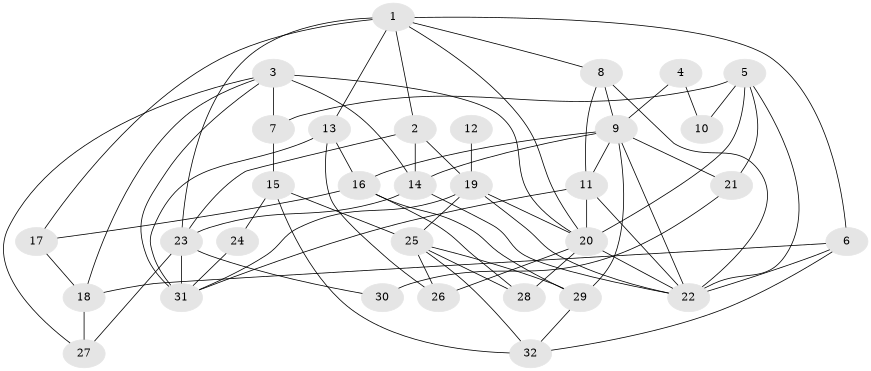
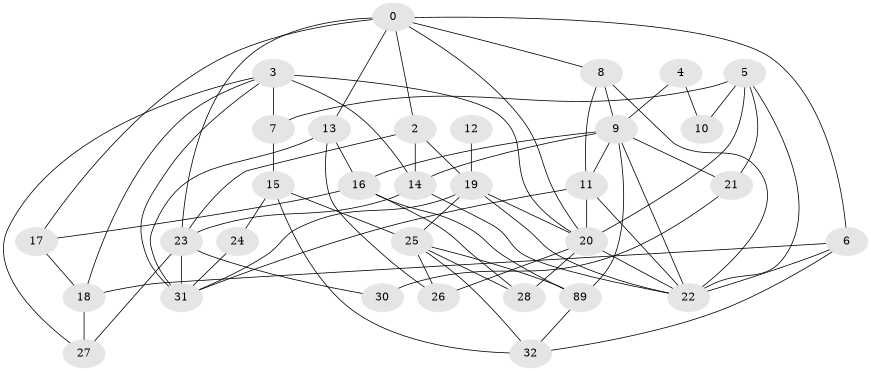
node "1": label "1" -> "0"
node "29": label "29" -> "89"
